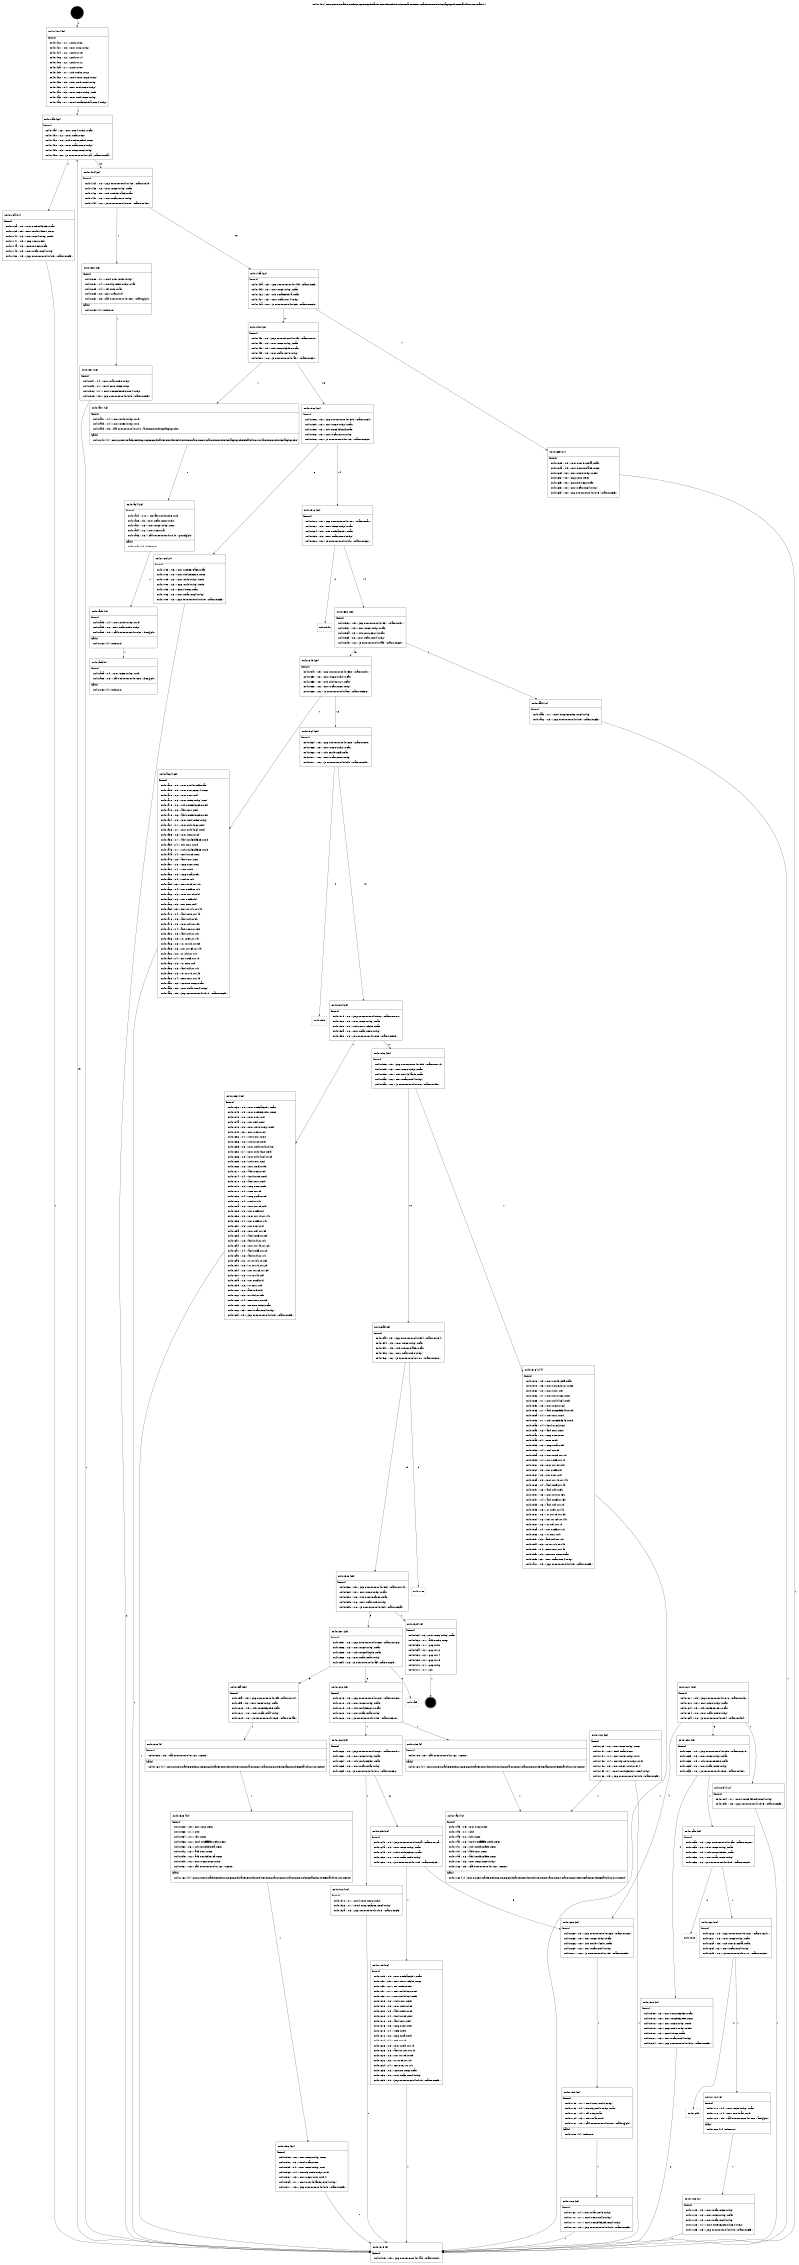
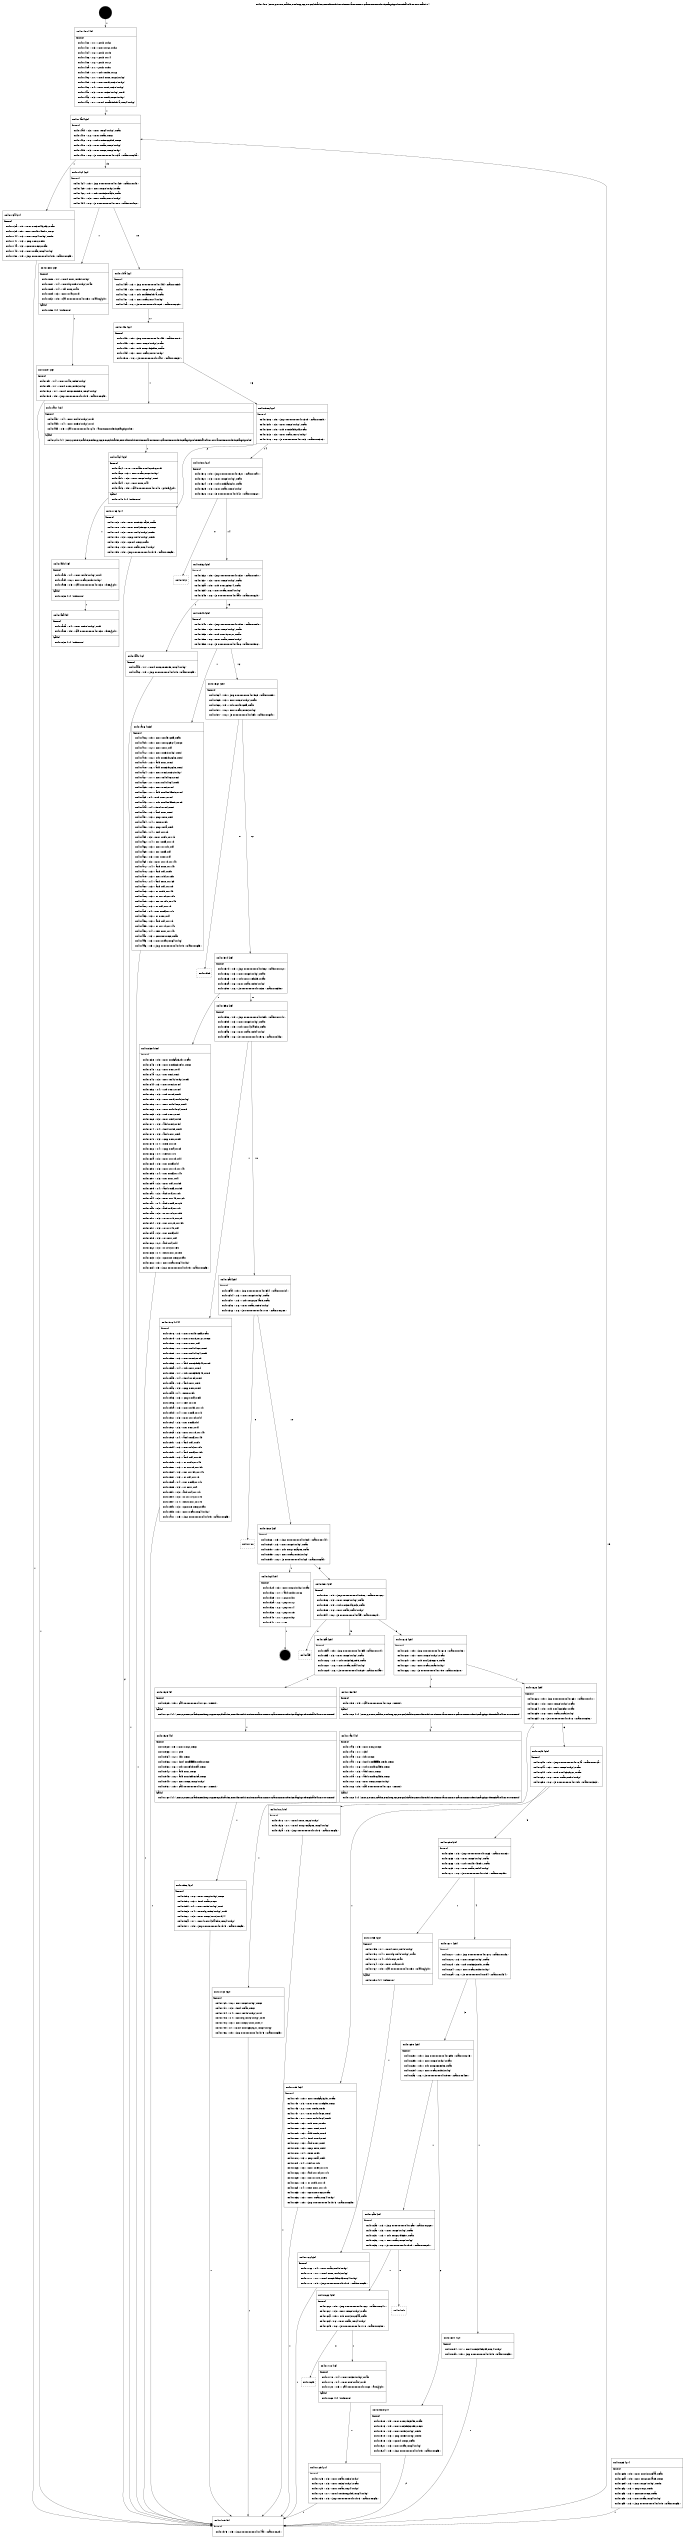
edge "0x4014da [22]" -> "0x4016e5 [27]": removed, label "1"
edge "0x4017cb [32]" -> "0x4017a3 [40]": reversed
edge "0x401677 [25]" -> "0x40165e [25]": reversed
